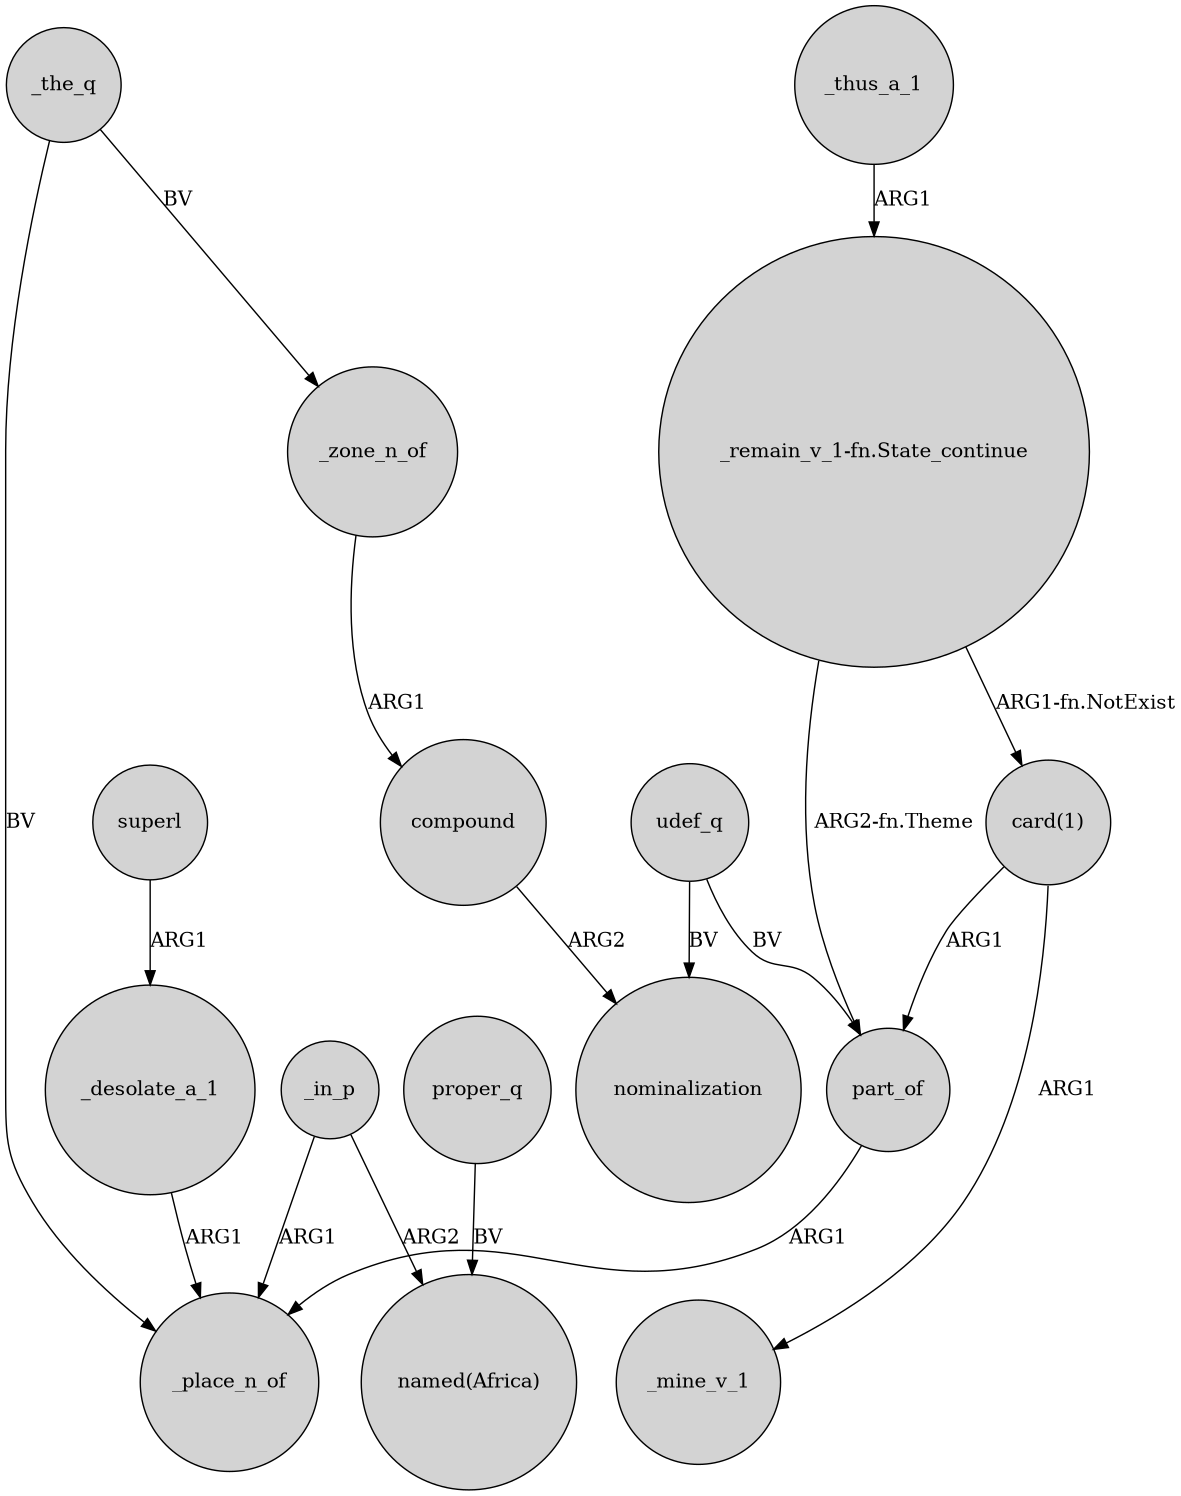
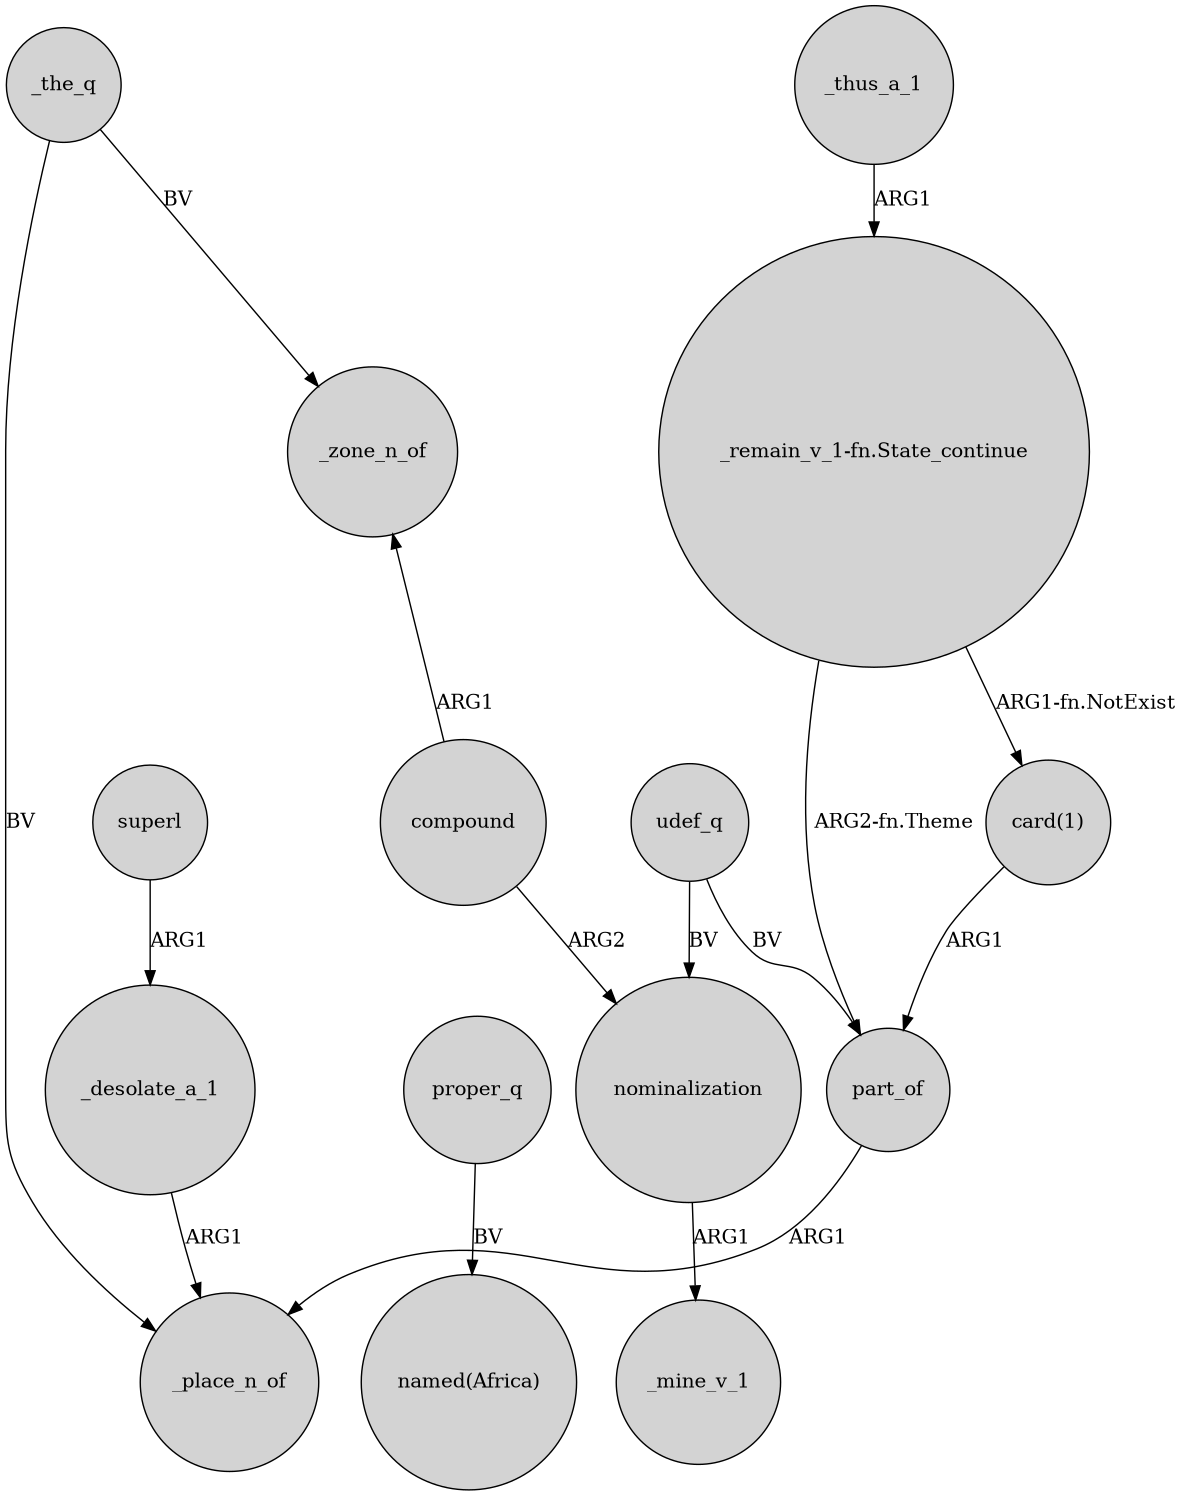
edge "_zone_n_of" -> "compound": reversed
node "_in_p": removed
edge "card(1)" -> "_mine_v_1": now "nominalization" -> "_mine_v_1"
